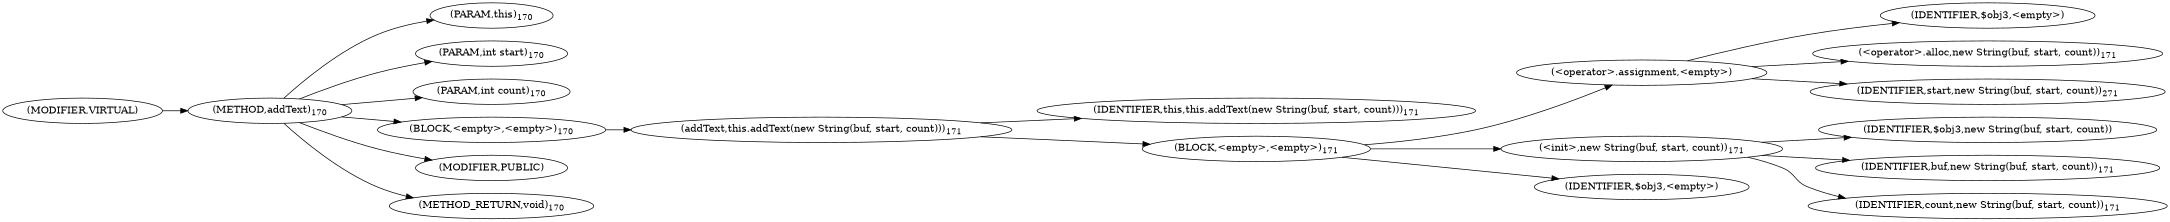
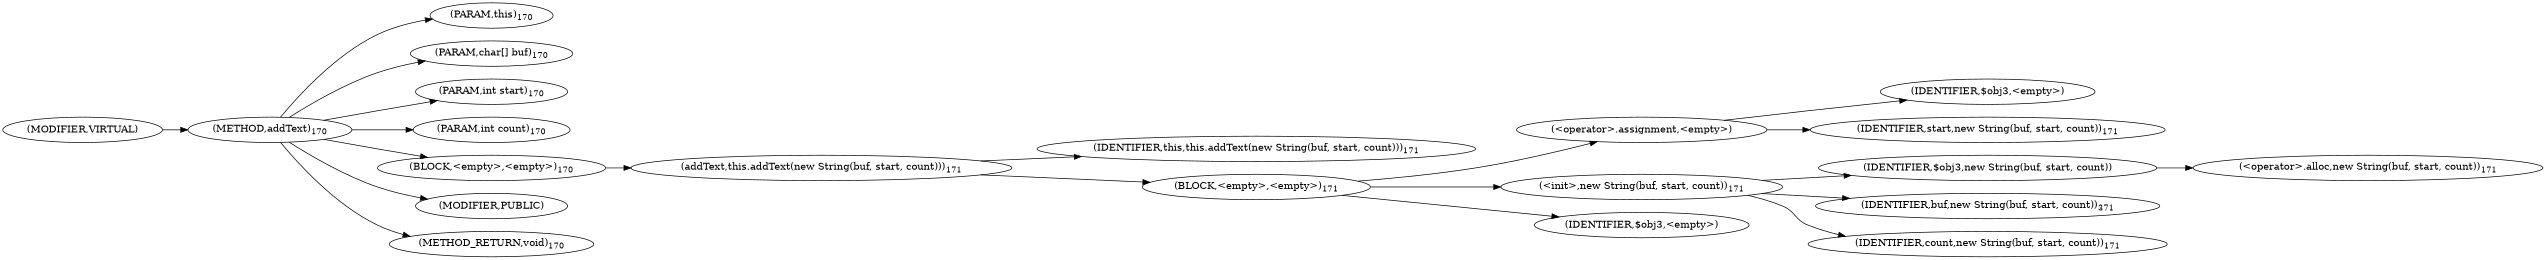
node "(PARAM,char[] buf)": added
edge "(<operator>.assignment,<empty>)" -> "(<operator>.alloc,new String(buf, start, count))": now "(IDENTIFIER,$obj3,new String(buf, start, count))" -> "(<operator>.alloc,new String(buf, start, count))"
node "(IDENTIFIER,start,new String(buf, start, count))": text "271" -> "171"
node "(IDENTIFIER,buf,new String(buf, start, count))": text "171" -> "371"
